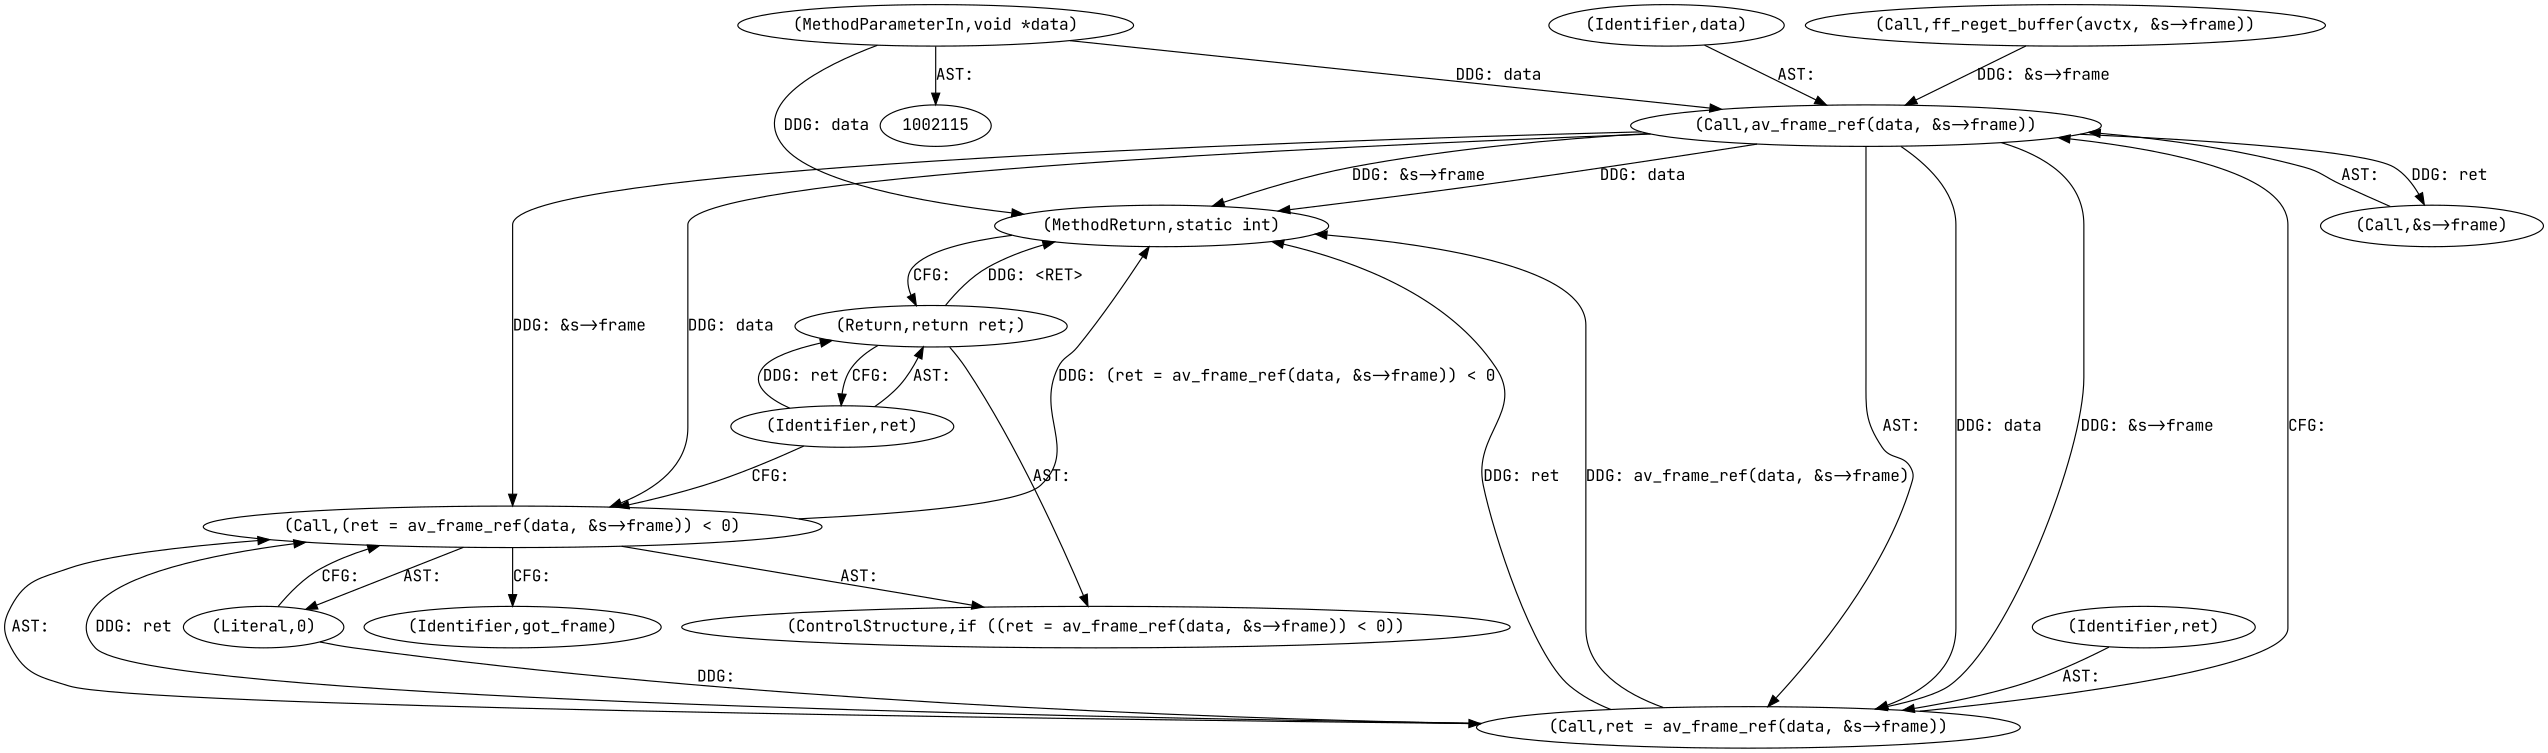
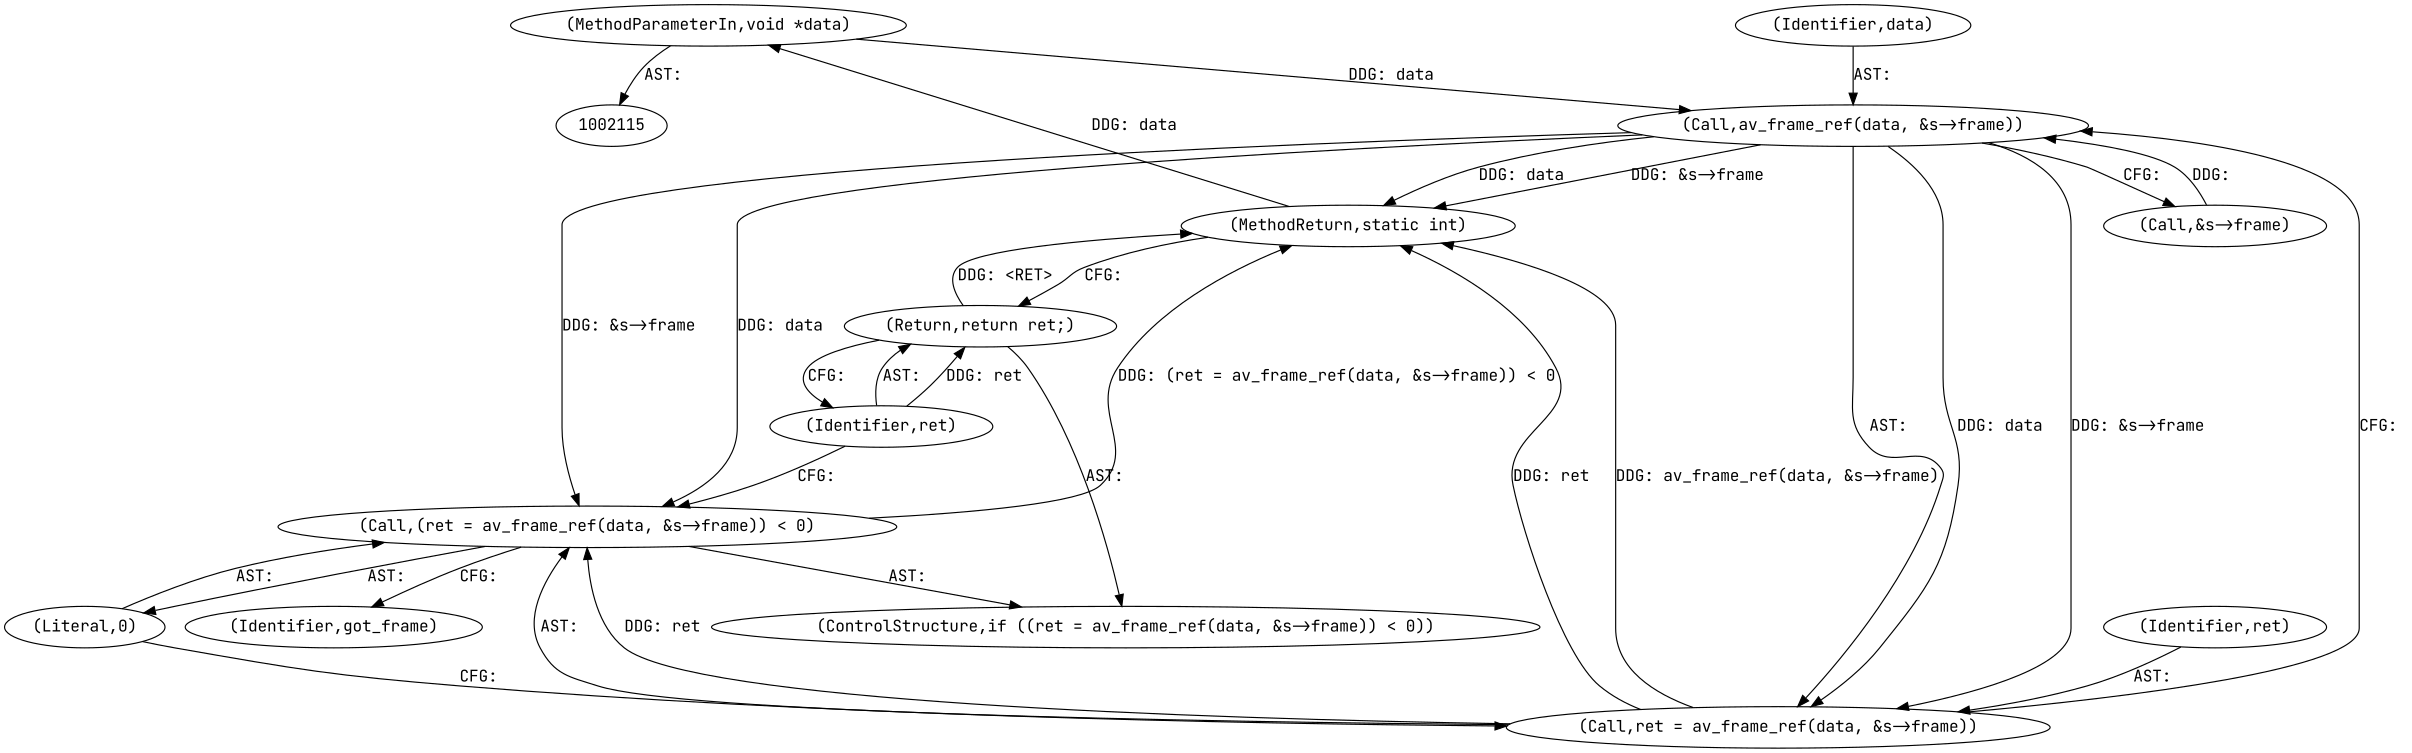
node "(Call,ff_reget_buffer(avctx, &s->frame))": removed
edge "(MethodParameterIn,void *data)" -> "(MethodReturn,static int)": reversed
edge "(Call,&s->frame)" -> "(Call,av_frame_ref(data, &s->frame))": label "AST: " -> "DDG: "
edge "(Call,av_frame_ref(data, &s->frame))" -> "(Call,&s->frame)": label "DDG: ret" -> "CFG: "
edge "(Literal,0)" -> "(Call,(ret = av_frame_ref(data, &s->frame)) < 0)": label "CFG: " -> "AST: "
edge "(Literal,0)" -> "(Call,ret = av_frame_ref(data, &s->frame))": label "DDG: " -> "CFG: "
